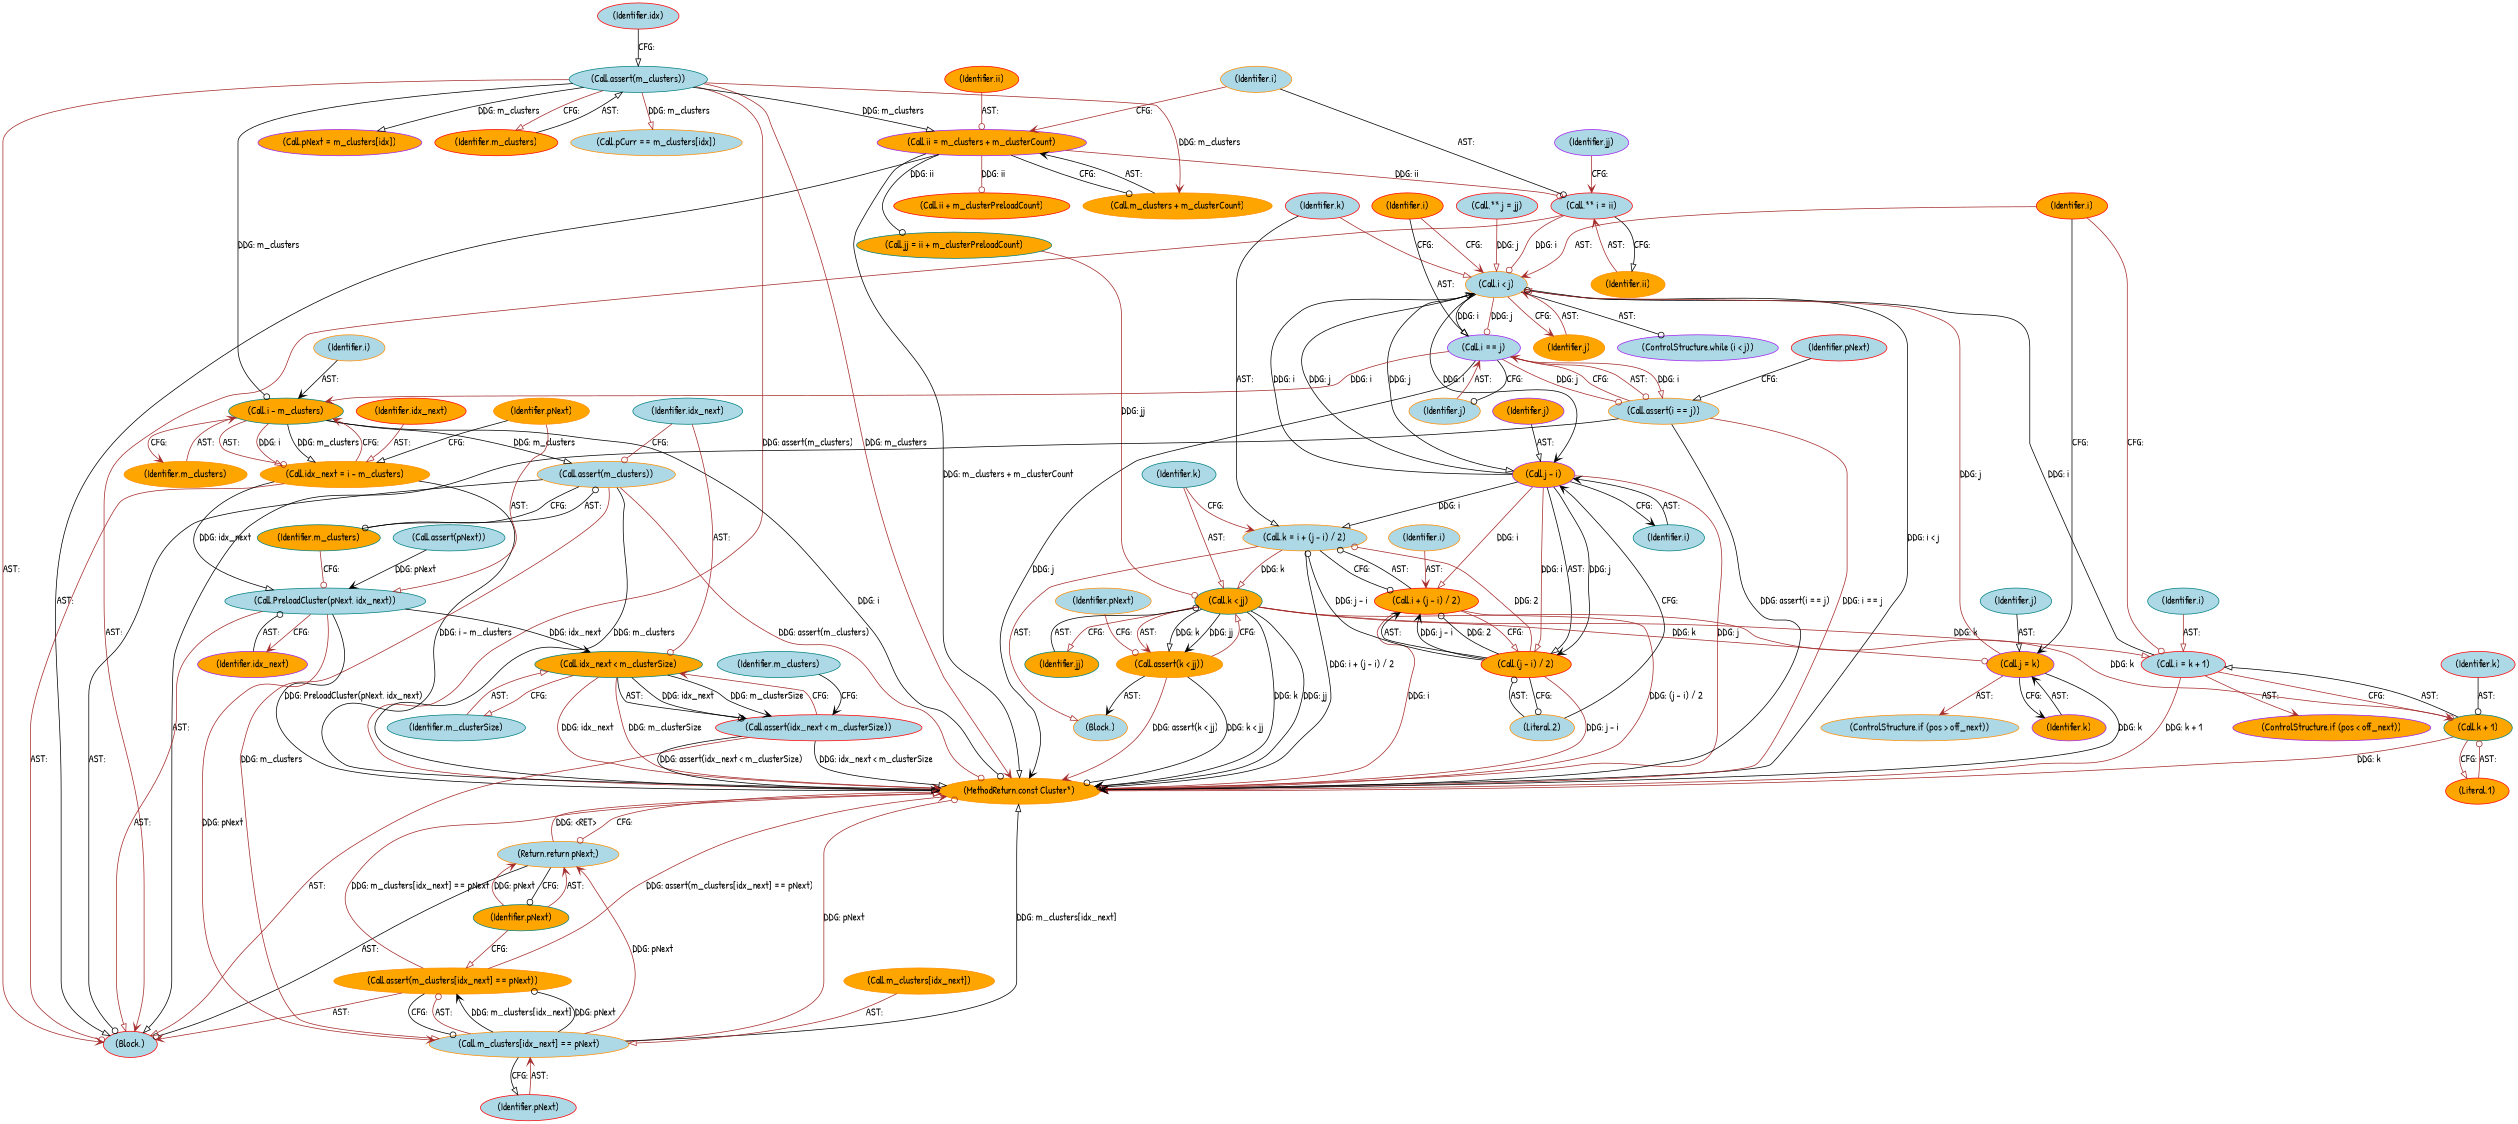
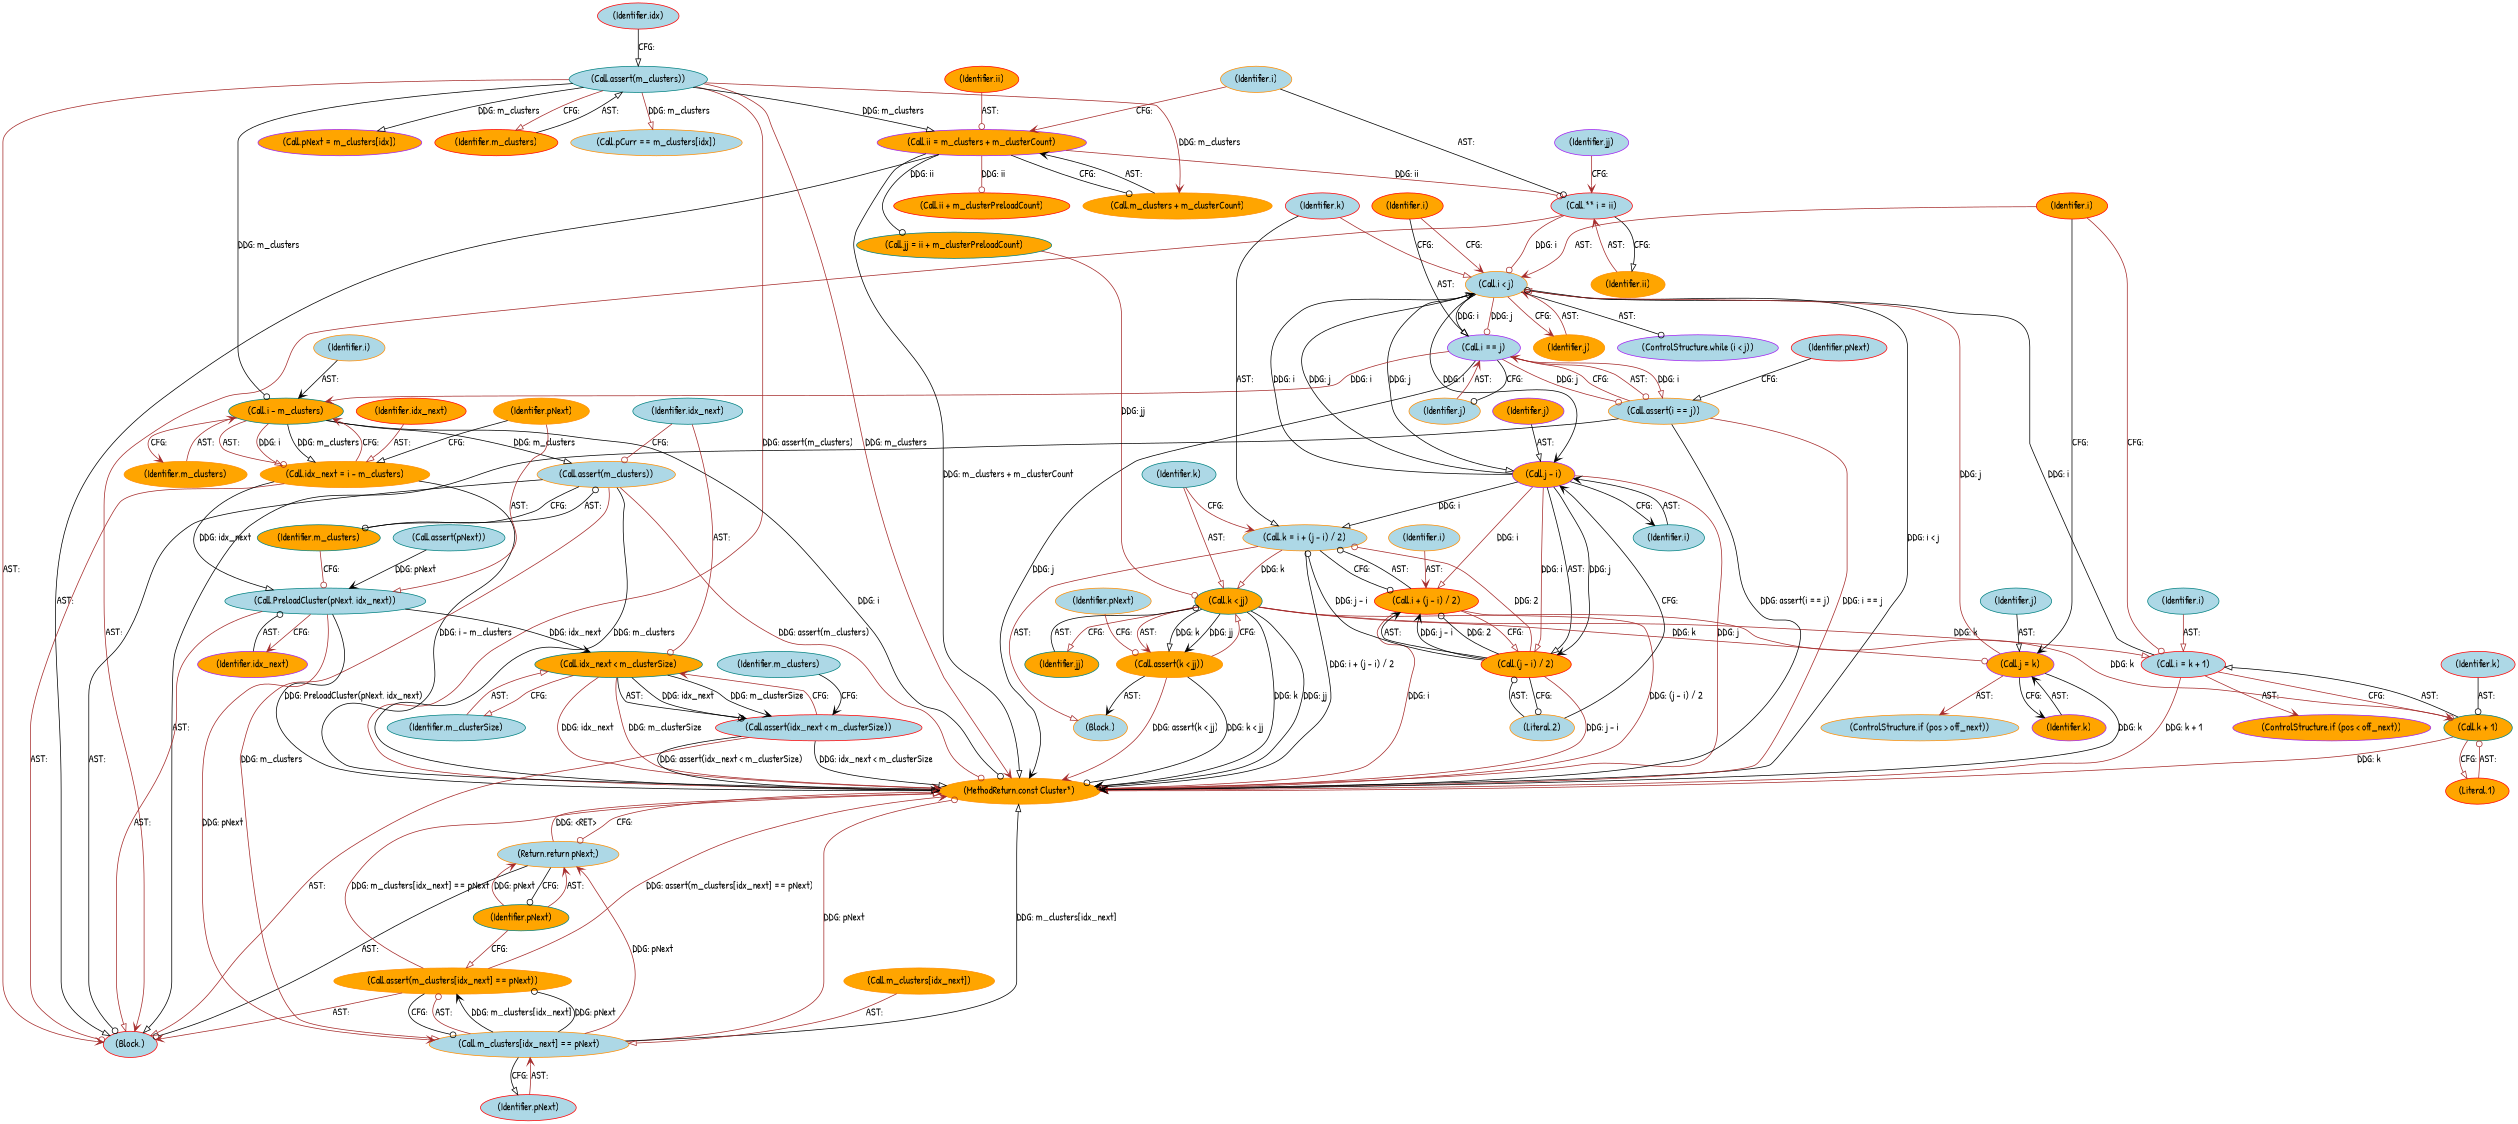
node "(Call,** j = jj)": removed
